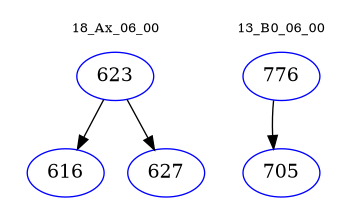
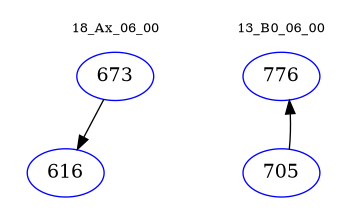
node "623": label "623" -> "673"
edge "776" -> "705": reversed
node "627": removed
